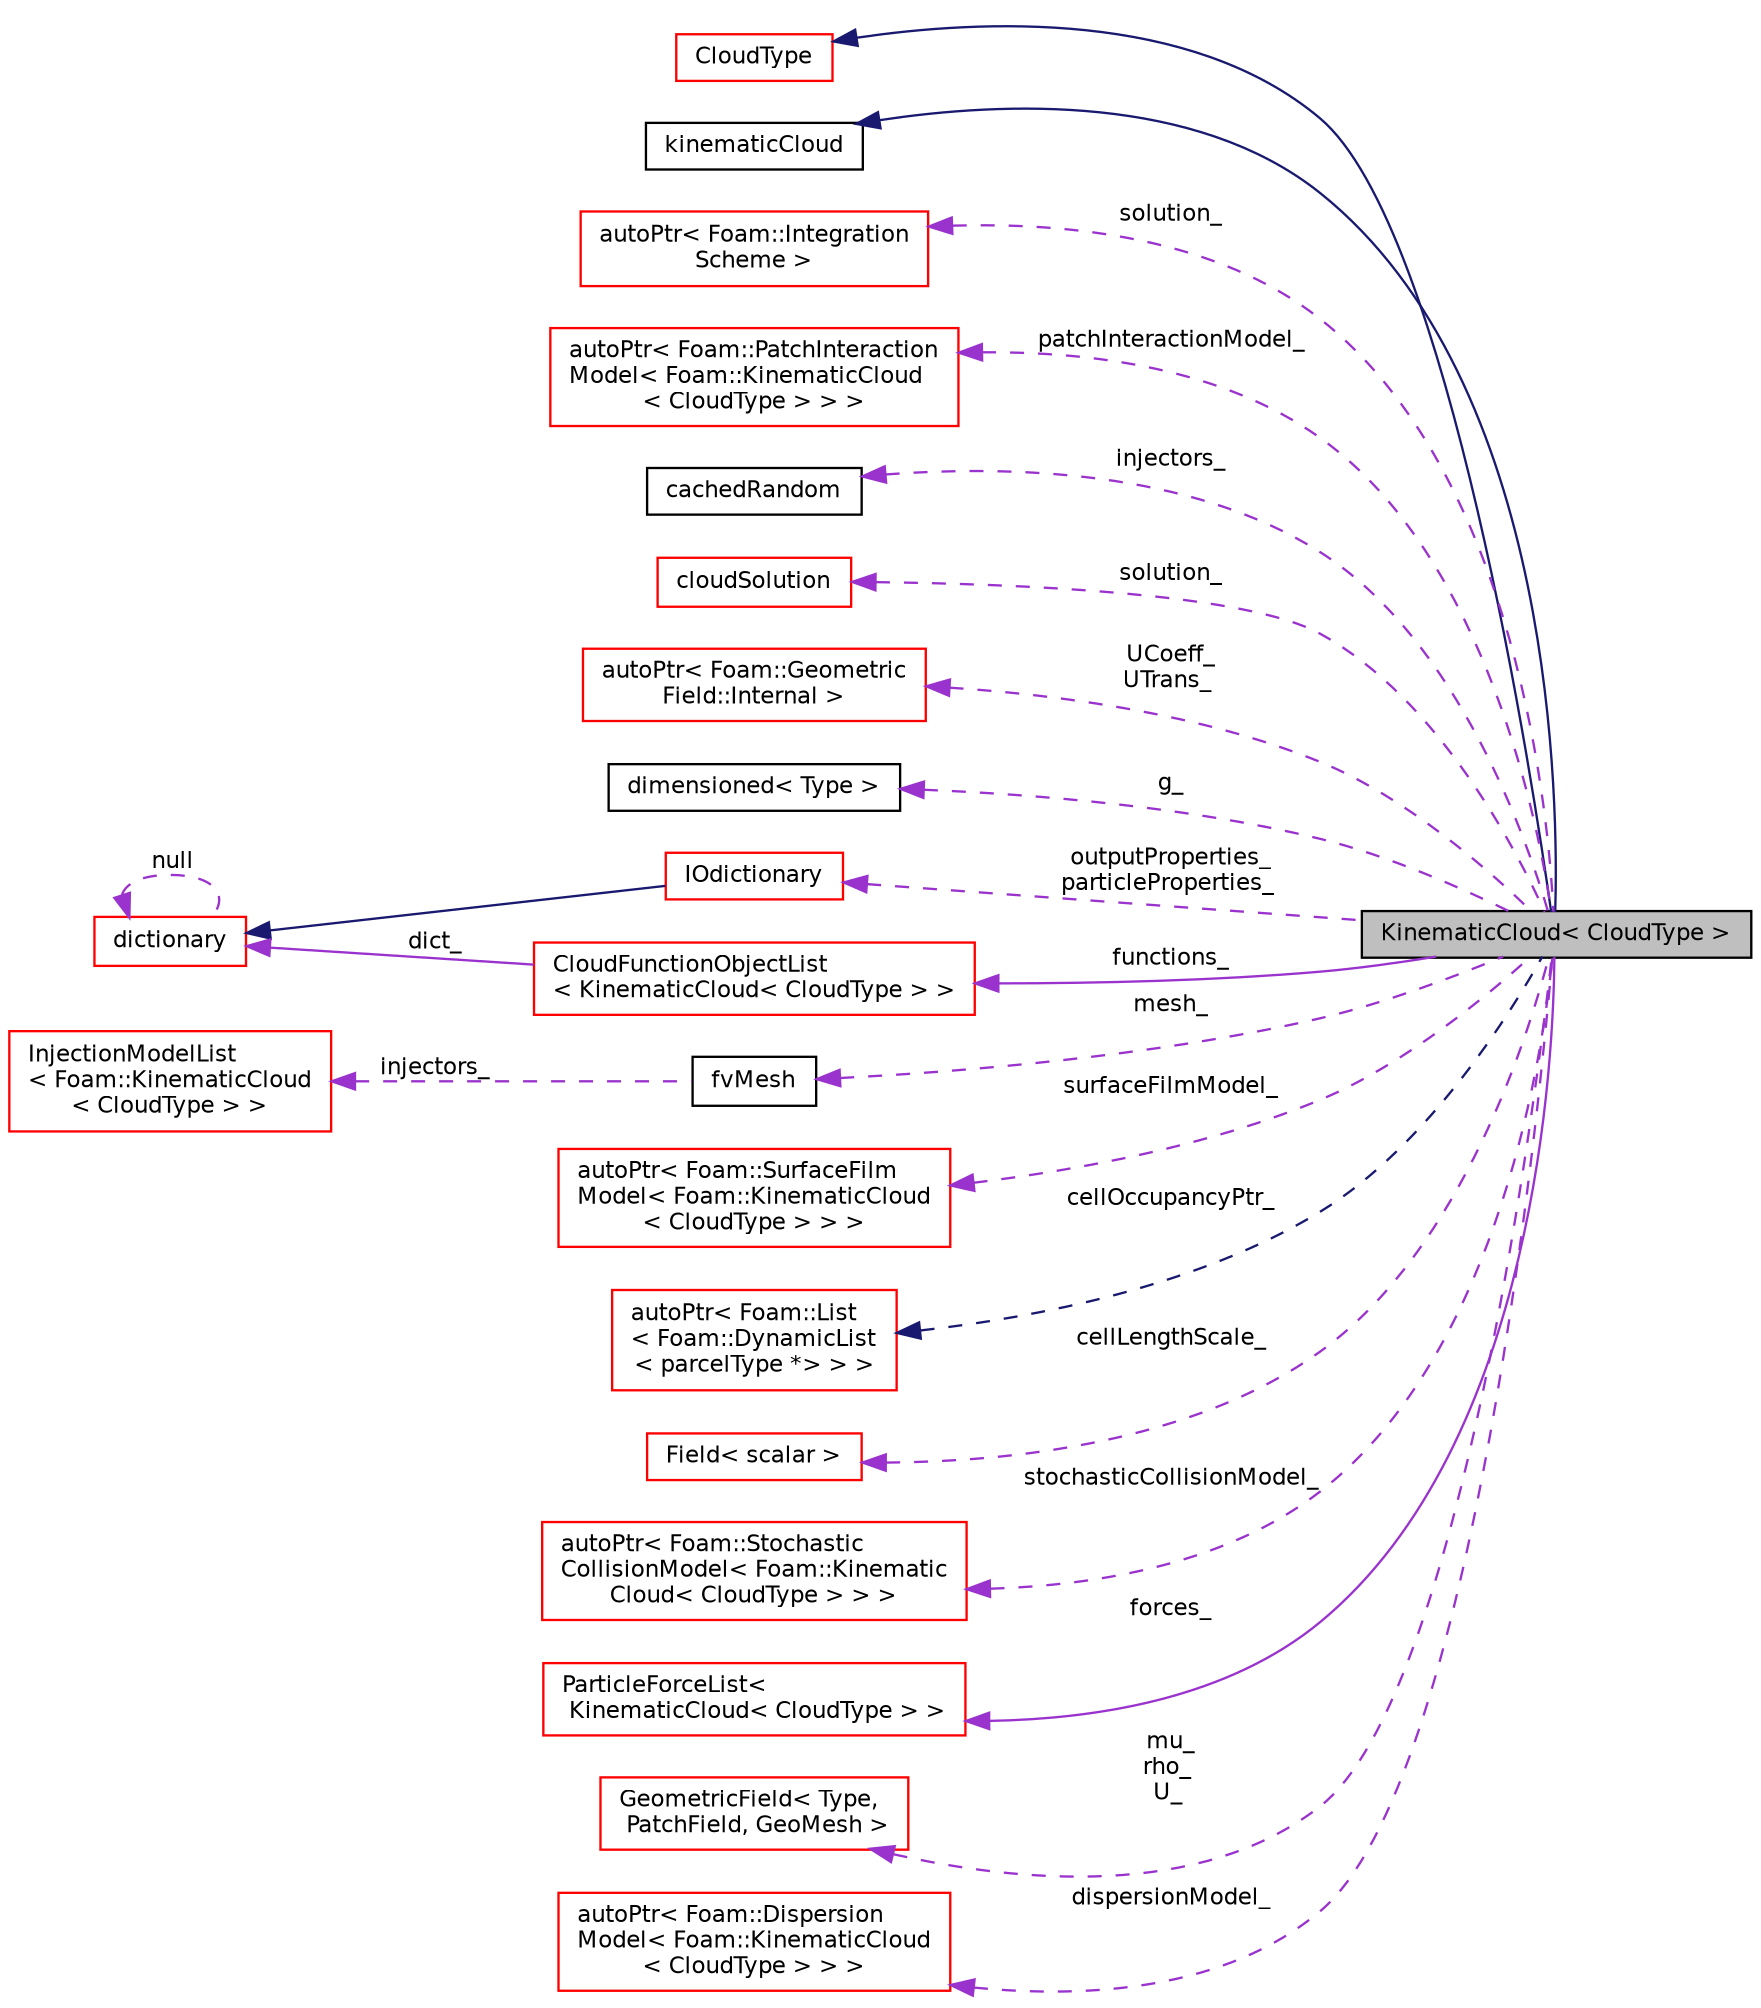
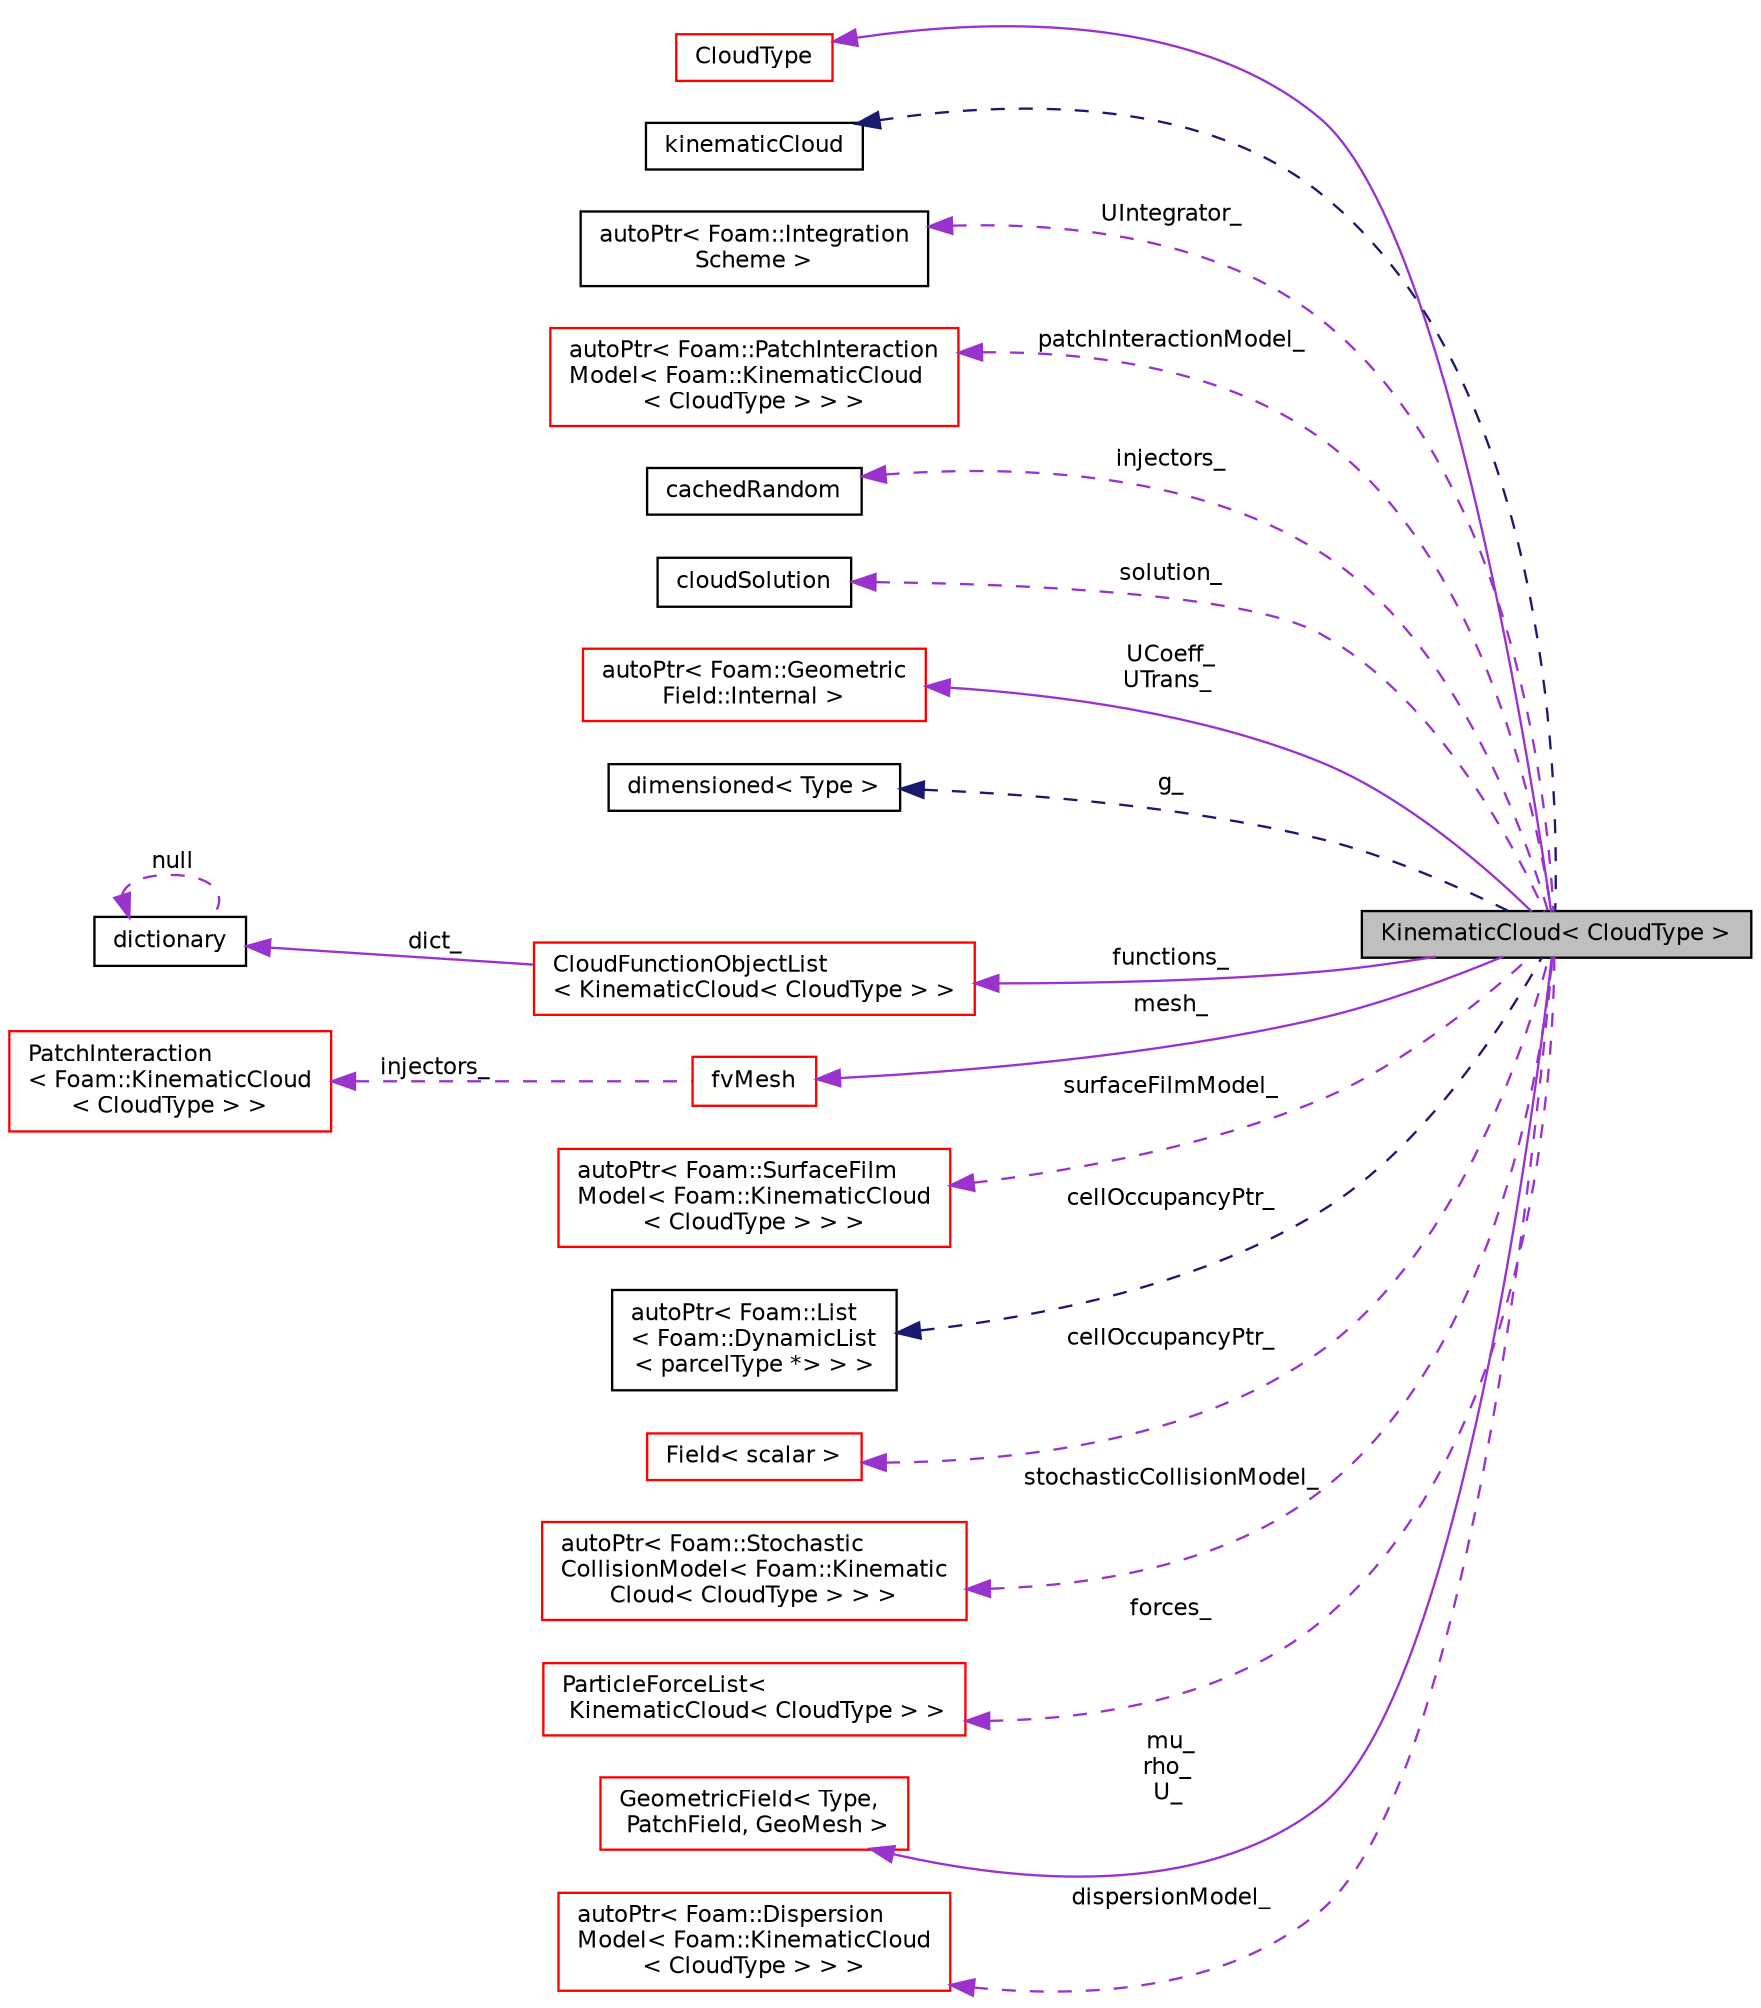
edge "KinematicCloud< CloudType >" -> "autoPtr< Foam::Integration Scheme >": label " solution_" -> " UIntegrator_"
edge "KinematicCloud< CloudType >" -> "CloudType": color midnightblue -> darkorchid3
node "autoPtr< Foam::Integration Scheme >": color red -> black
edge "KinematicCloud< CloudType >" -> "kinematicCloud": style solid -> dashed
node "cloudSolution": color red -> black
edge "KinematicCloud< CloudType >" -> "autoPtr< Foam::Geometric Field::Internal >": style dashed -> solid
edge "KinematicCloud< CloudType >" -> "dimensioned< Type >": color darkorchid3 -> midnightblue
node "IOdictionary": removed
node "dictionary": color red -> black
edge "KinematicCloud< CloudType >" -> "fvMesh": style dashed -> solid
node "InjectionModelList < Foam::KinematicCloud < CloudType > >": label "InjectionModelList < Foam::KinematicCloud < CloudType > >" -> "PatchInteraction < Foam::KinematicCloud < CloudType > >"
node "fvMesh": color black -> red
edge "KinematicCloud< CloudType >" -> "Field< scalar >": label " cellLengthScale_" -> " cellOccupancyPtr_"
node "autoPtr< Foam::List < Foam::DynamicList < parcelType *> > >": color red -> black
edge "KinematicCloud< CloudType >" -> "ParticleForceList< KinematicCloud< CloudType > >": style solid -> dashed
edge "KinematicCloud< CloudType >" -> "GeometricField< Type, PatchField, GeoMesh >": style dashed -> solid
